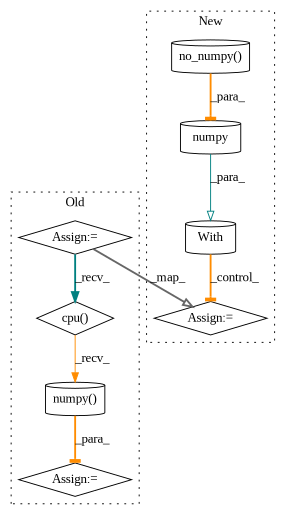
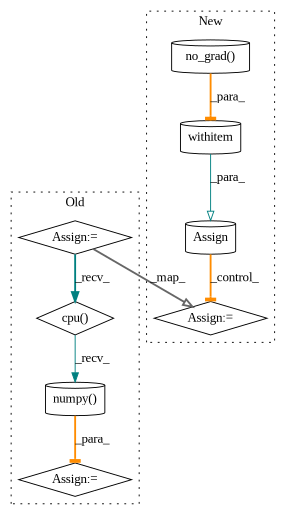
node "no_numpy()": label "no_numpy()" -> "no_grad()"
node "numpy": label "numpy" -> "withitem"
node "With": label "With" -> "Assign"
edge "cpu()" -> "numpy()": color darkorange -> teal
